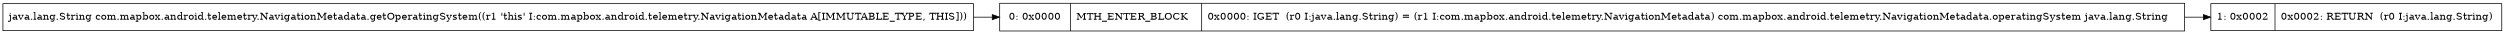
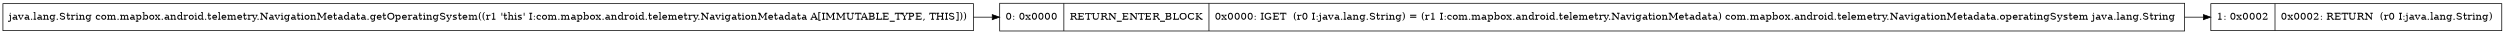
node "0: 0x0000": text "MTH_ENTER_BLOCK" -> "RETURN_ENTER_BLOCK"
